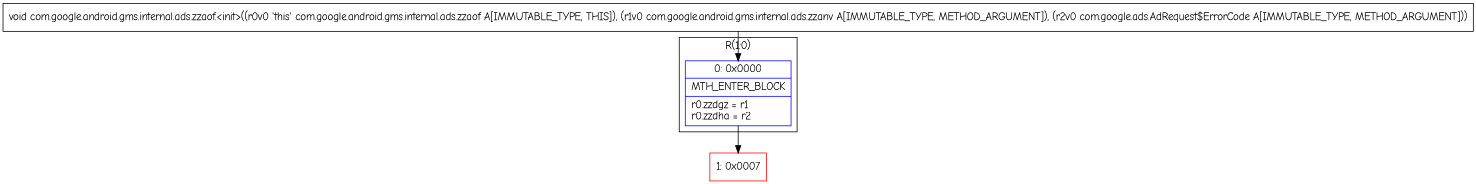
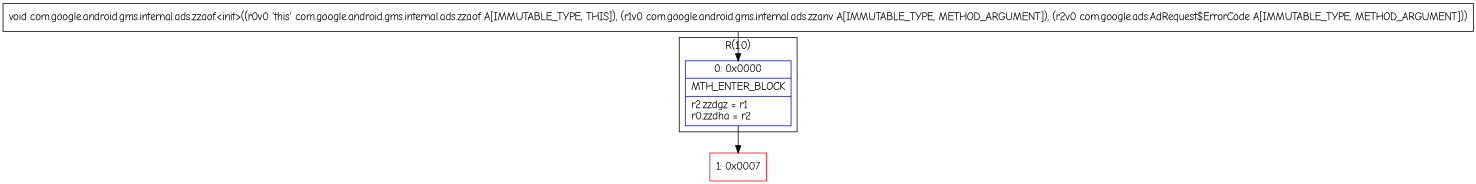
node "0: 0x0000": text "r0.zzdgz = r1" -> "r2.zzdgz = r1"
